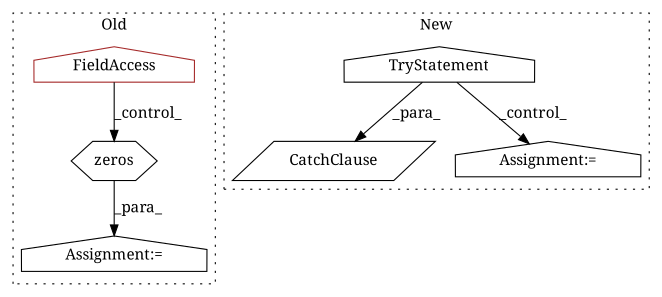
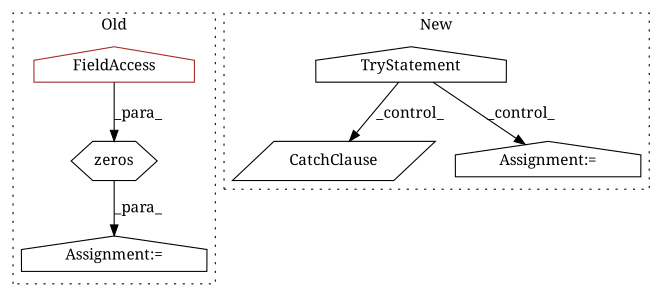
edge "FieldAccess" -> "zeros": label "_control_" -> "_para_"
edge "TryStatement" -> "CatchClause": label "_para_" -> "_control_"
